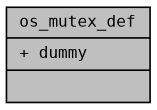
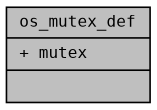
node "os_mutex_def": text "+ dummy" -> "+ mutex"
